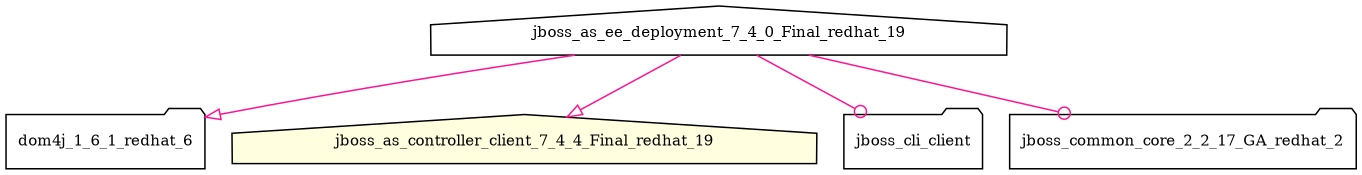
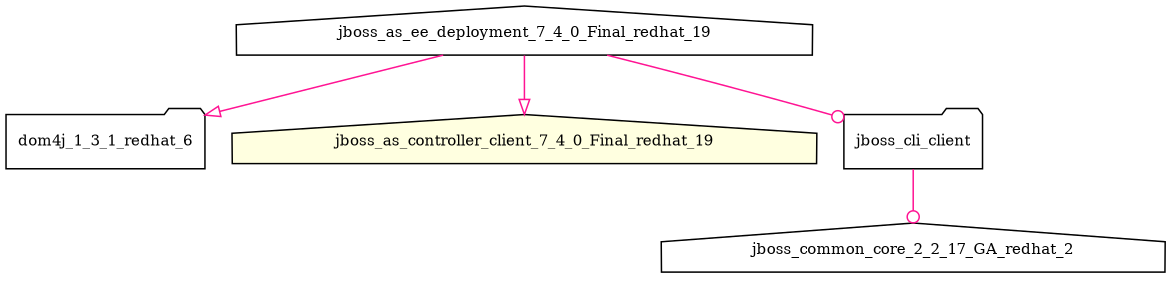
edge "jboss_as_ee_deployment_7_4_0_Final_redhat_19" -> "jboss_common_core_2_2_17_GA_redhat_2": now "jboss_cli_client" -> "jboss_common_core_2_2_17_GA_redhat_2"
node "dom4j_1_6_1_redhat_6": label "dom4j_1_6_1_redhat_6" -> "dom4j_1_3_1_redhat_6"
node "jboss_as_controller_client_7_4_4_Final_redhat_19": label "jboss_as_controller_client_7_4_4_Final_redhat_19" -> "jboss_as_controller_client_7_4_0_Final_redhat_19"
node "jboss_common_core_2_2_17_GA_redhat_2": shape folder -> house
